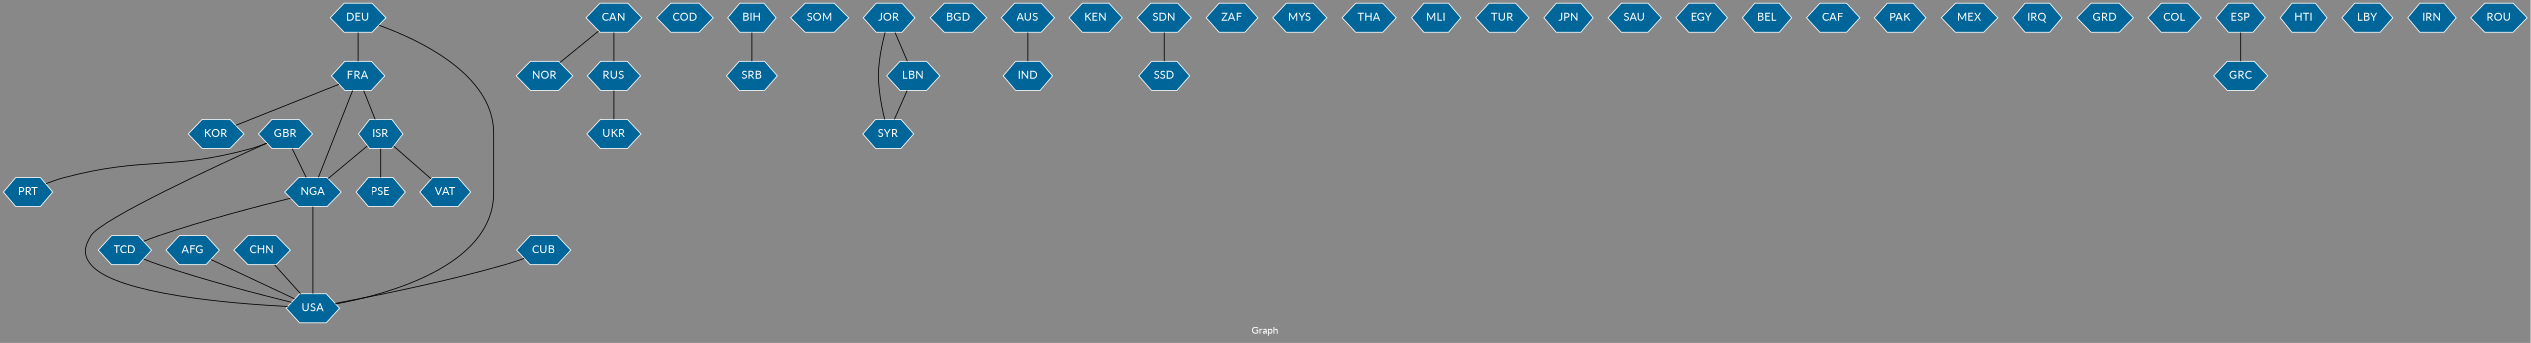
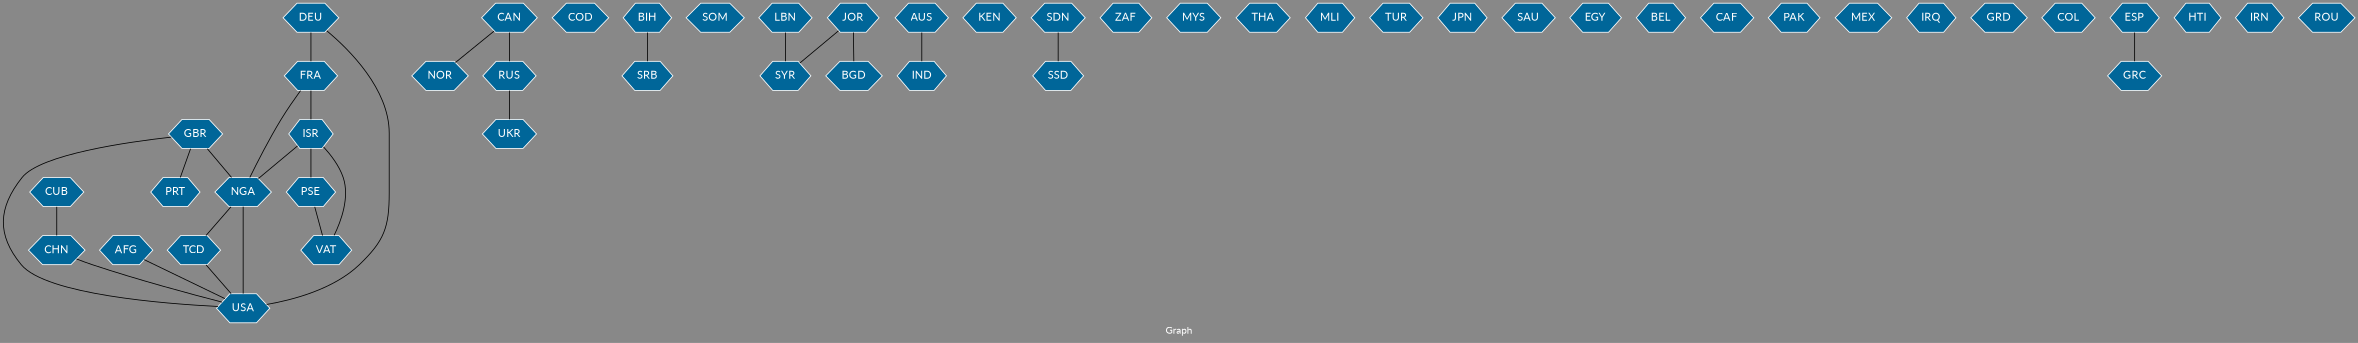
node "LBY": removed
edge "JOR" -- "LBN": now "JOR" -- "BGD"
node "KOR": removed
edge "PSE" -- "VAT": added
edge "CUB" -- "USA": now "CUB" -- "CHN"
